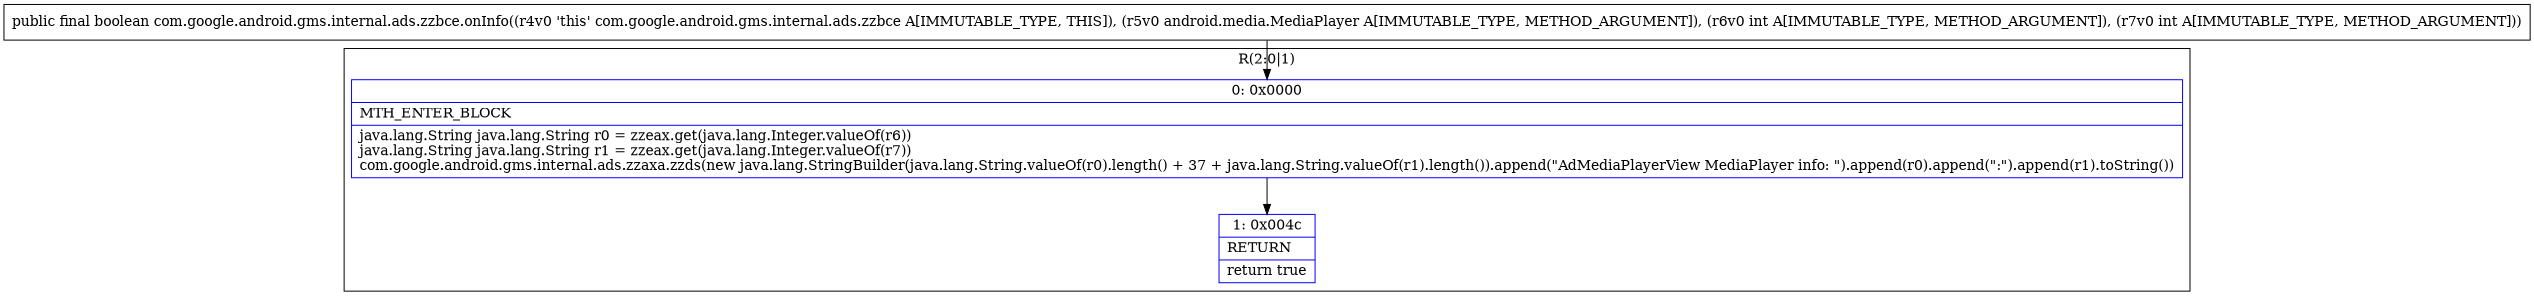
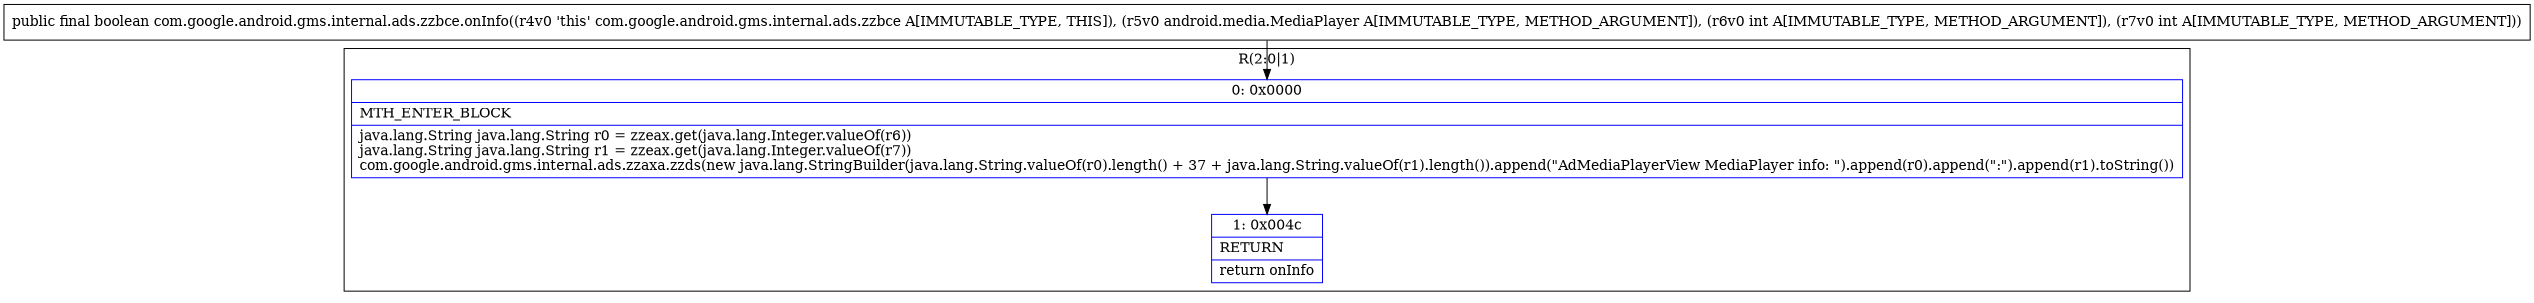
node "1: 0x004c": text "return true" -> "return onInfo"
